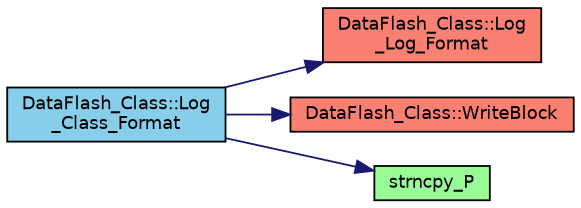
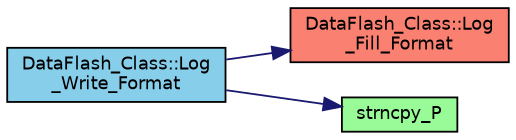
node "DataFlash_Class::Log _Log_Format": label "DataFlash_Class::Log _Log_Format" -> "DataFlash_Class::Log _Fill_Format"
node "DataFlash_Class::Log _Class_Format": label "DataFlash_Class::Log _Class_Format" -> "DataFlash_Class::Log _Write_Format"
node "DataFlash_Class::WriteBlock": removed
